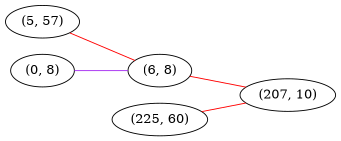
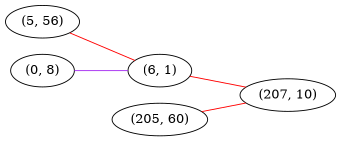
node "(5, 57)": label "(5, 57)" -> "(5, 56)"
node "(6, 8)": label "(6, 8)" -> "(6, 1)"
node "(225, 60)": label "(225, 60)" -> "(205, 60)"
